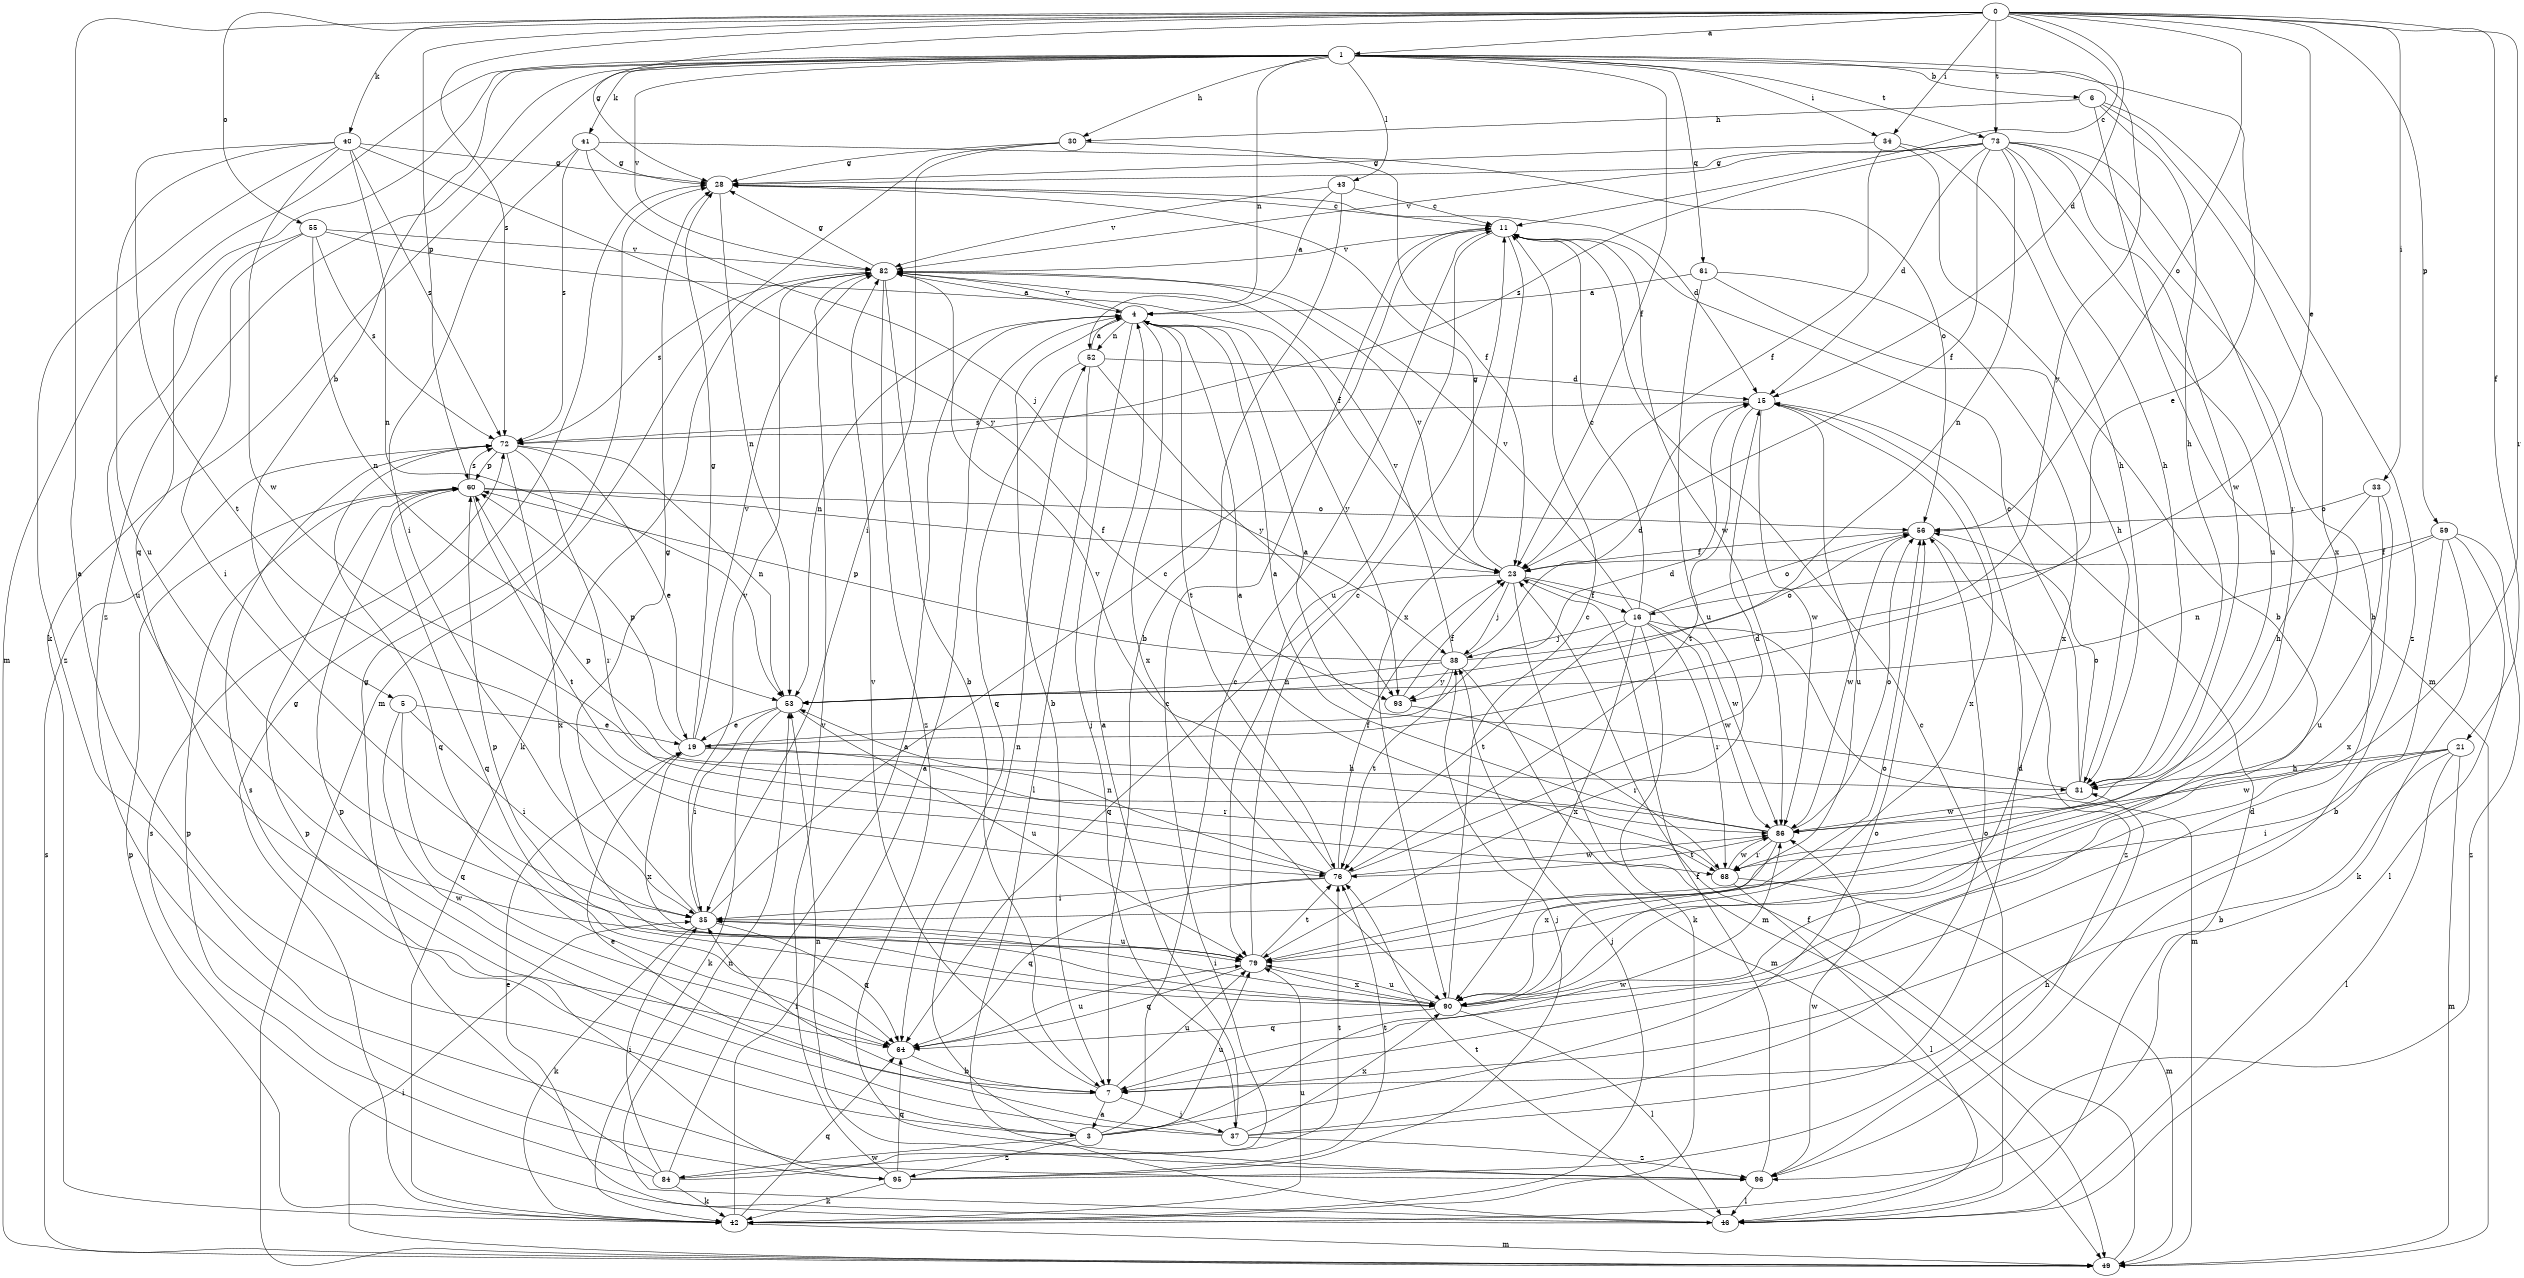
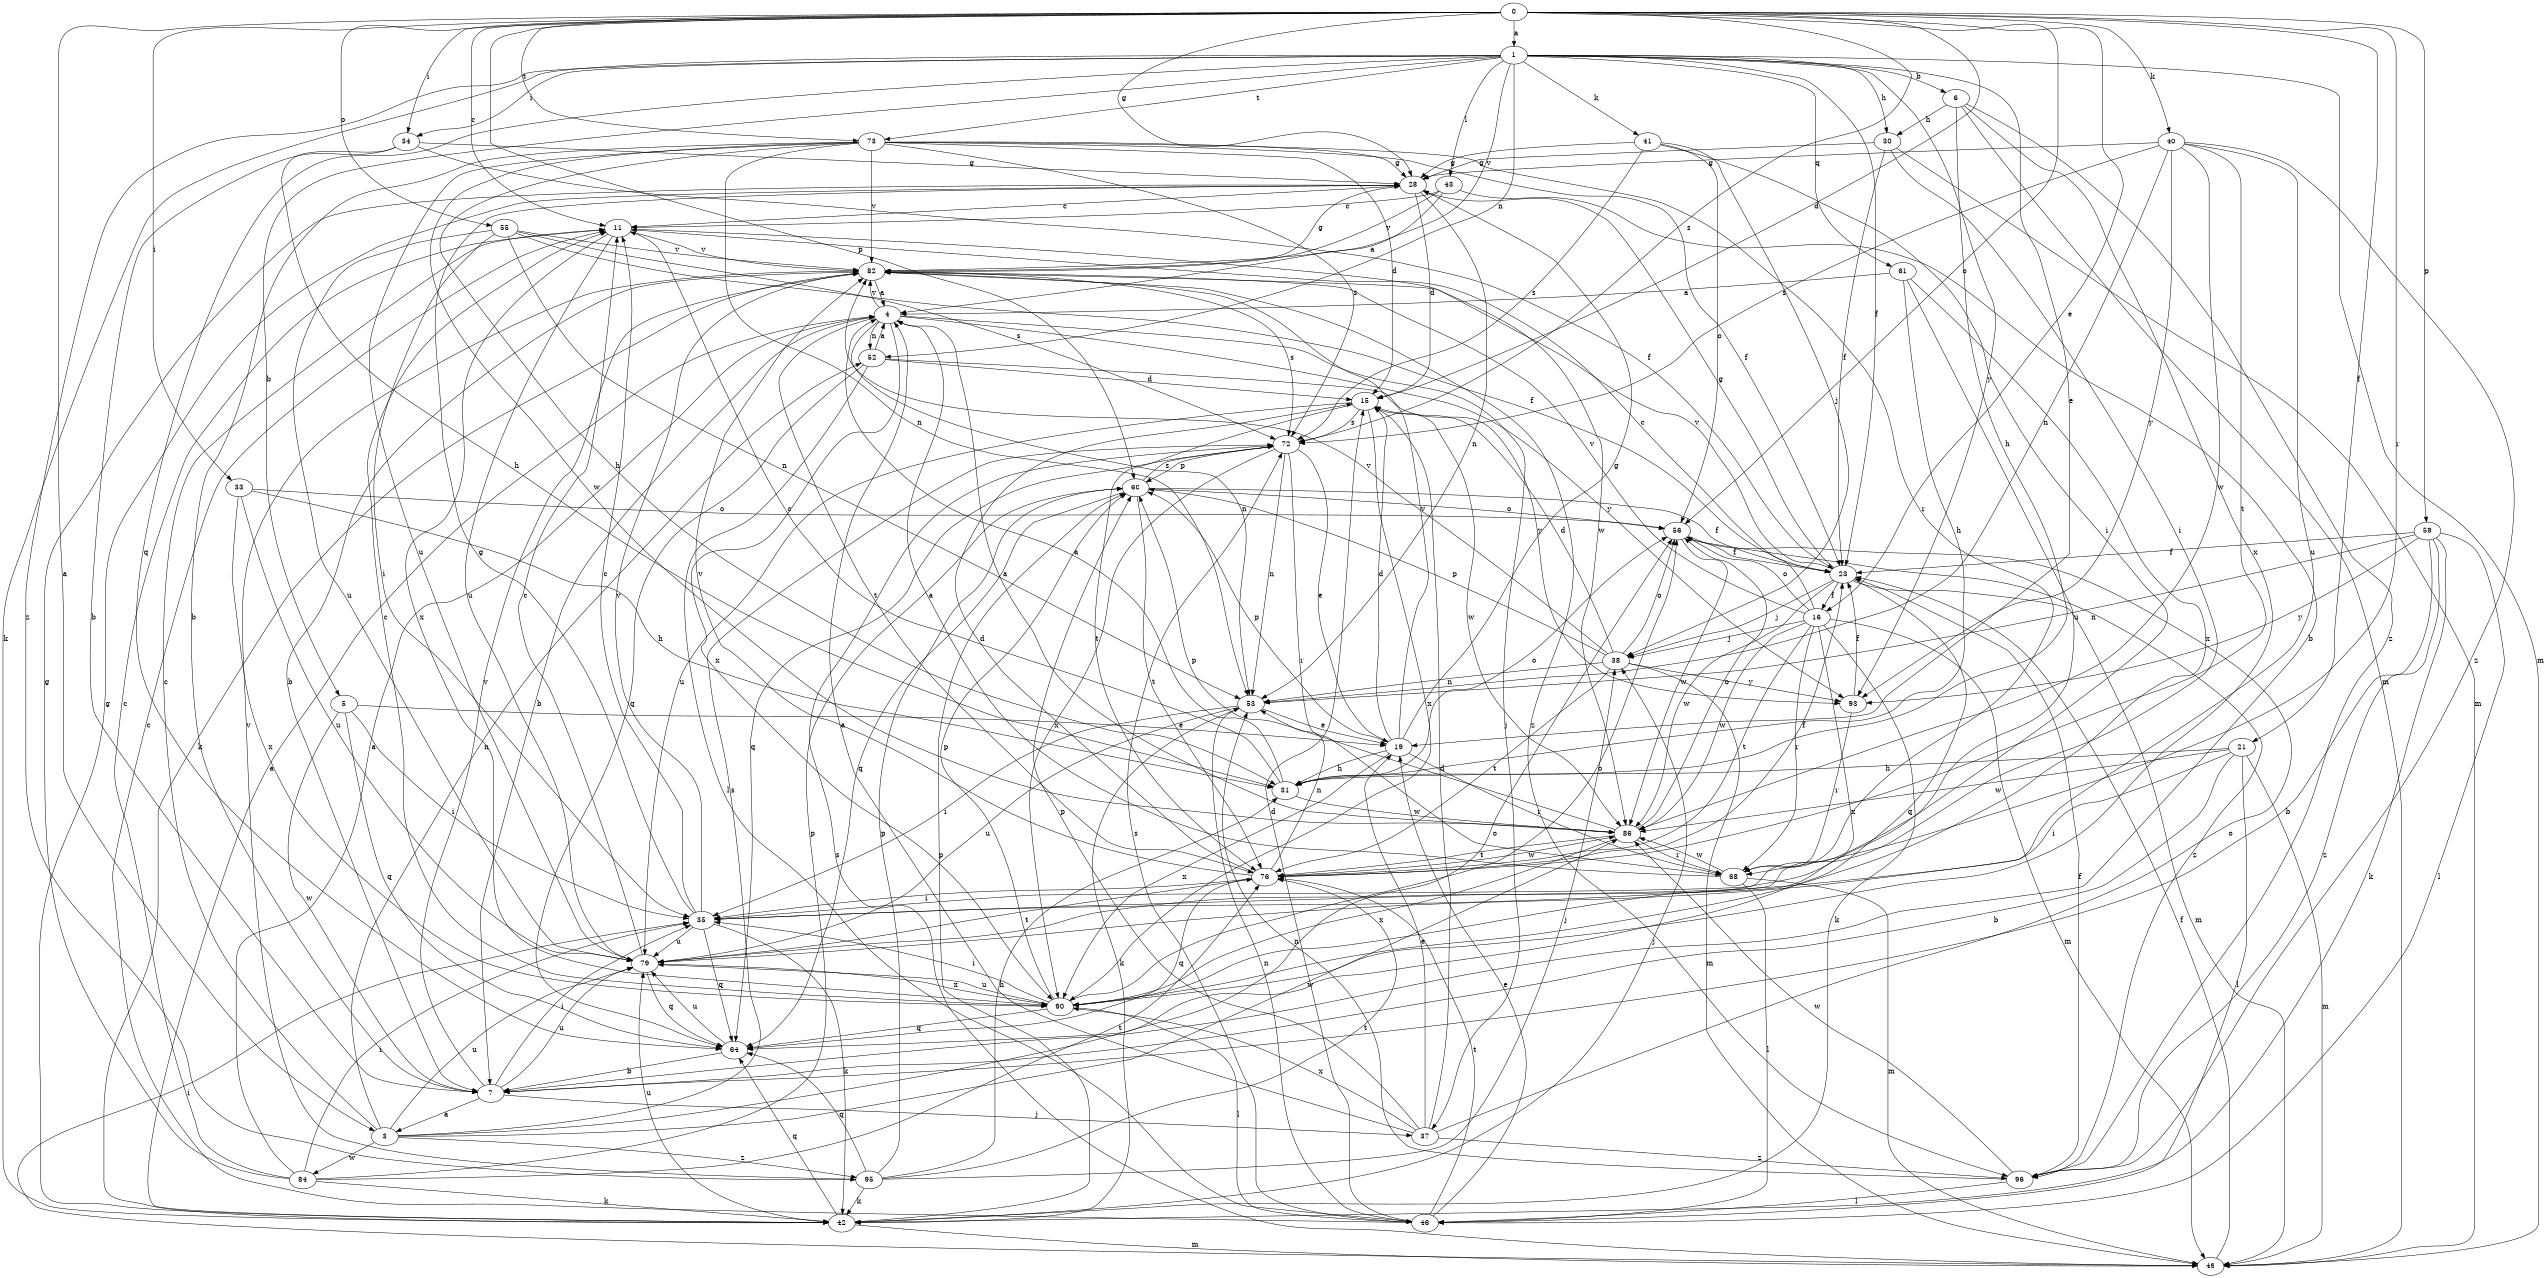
edge "59" -> "93": added, label "y"
